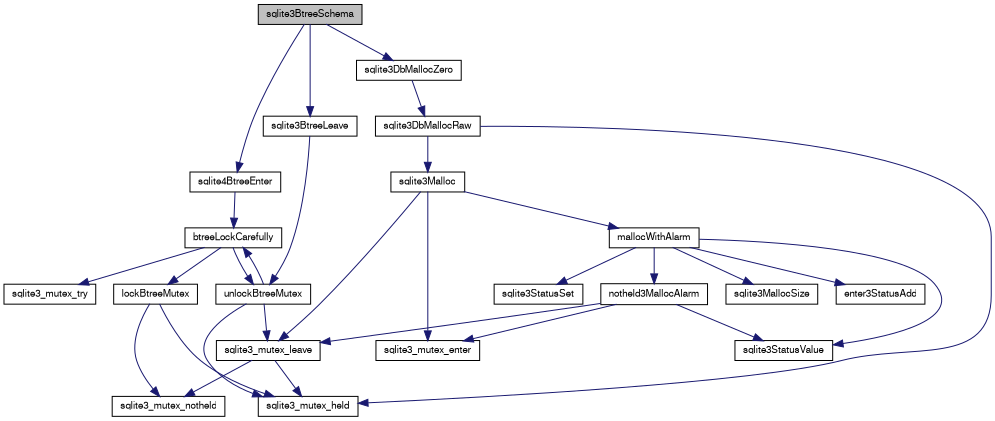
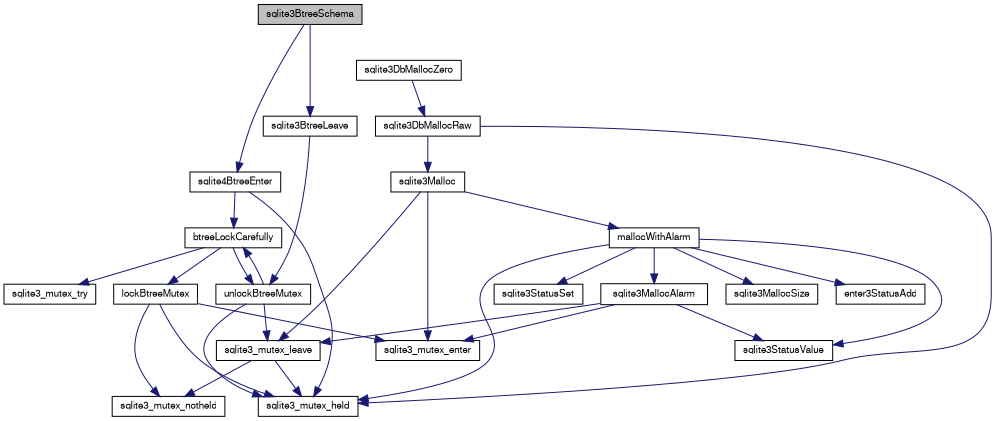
edge "sqlite3BtreeSchema" -> "sqlite3DbMallocZero": removed
edge "sqlite4BtreeEnter" -> "sqlite3_mutex_held": added
node "notheld3MallocAlarm": label "notheld3MallocAlarm" -> "sqlite3MallocAlarm"
edge "mallocWithAlarm" -> "sqlite3_mutex_held": added
edge "lockBtreeMutex" -> "sqlite3_mutex_enter": added
